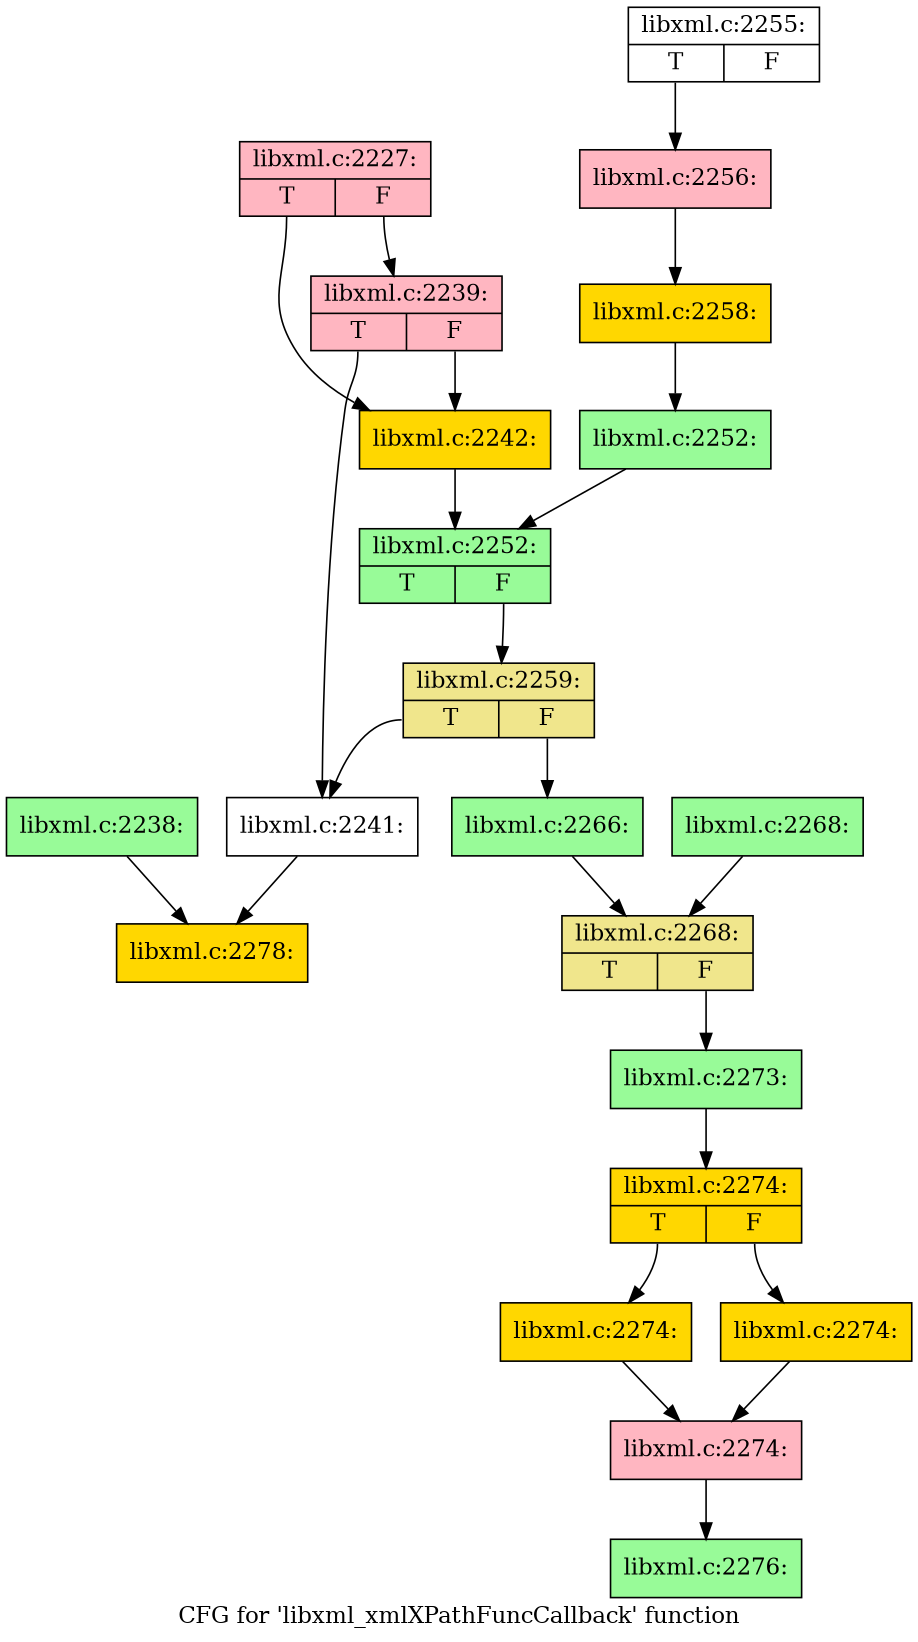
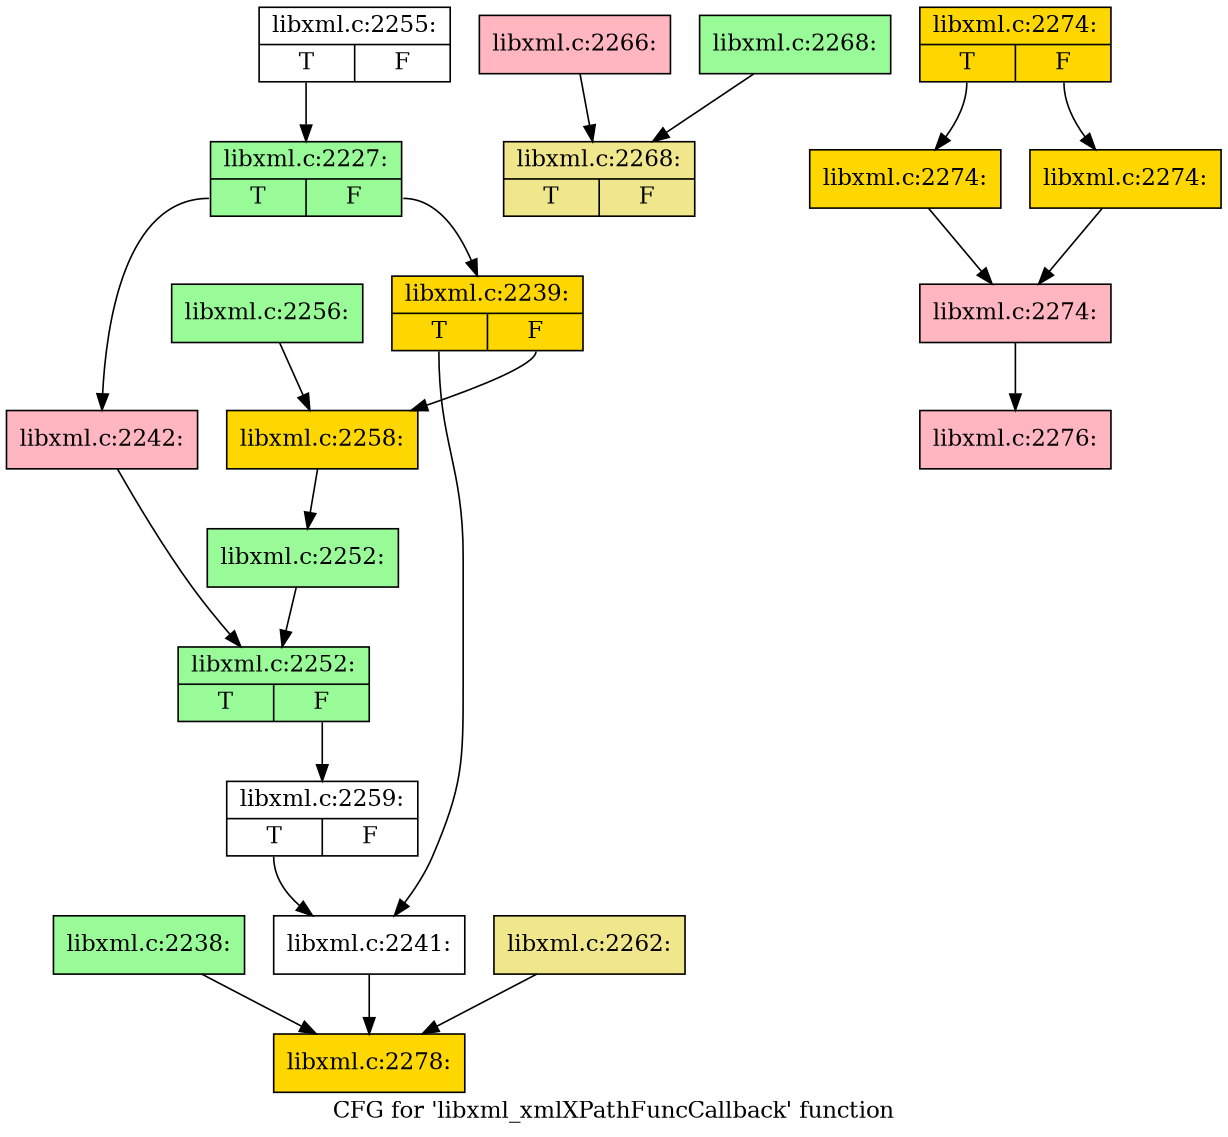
edge "libxml.c:2255:" -> "libxml.c:2256:": now "libxml.c:2255:" -> "libxml.c:2227:"
node "libxml.c:2227:": fillcolor lightpink -> palegreen
node "libxml.c:2256:": fillcolor lightpink -> palegreen
node "libxml.c:2239:": fillcolor lightpink -> gold
edge "libxml.c:2239:" -> "libxml.c:2242:": now "libxml.c:2239:" -> "libxml.c:2258:"
node "libxml.c:2242:": fillcolor gold -> lightpink
node "libxml.c:2259:": fillcolor khaki -> white
edge "libxml.c:2259:" -> "libxml.c:2266:": removed
node "libxml.c:2266:": fillcolor palegreen -> lightpink
node "libxml.c:2262:": added
node "libxml.c:2273:": removed
node "libxml.c:2276:": fillcolor palegreen -> lightpink
